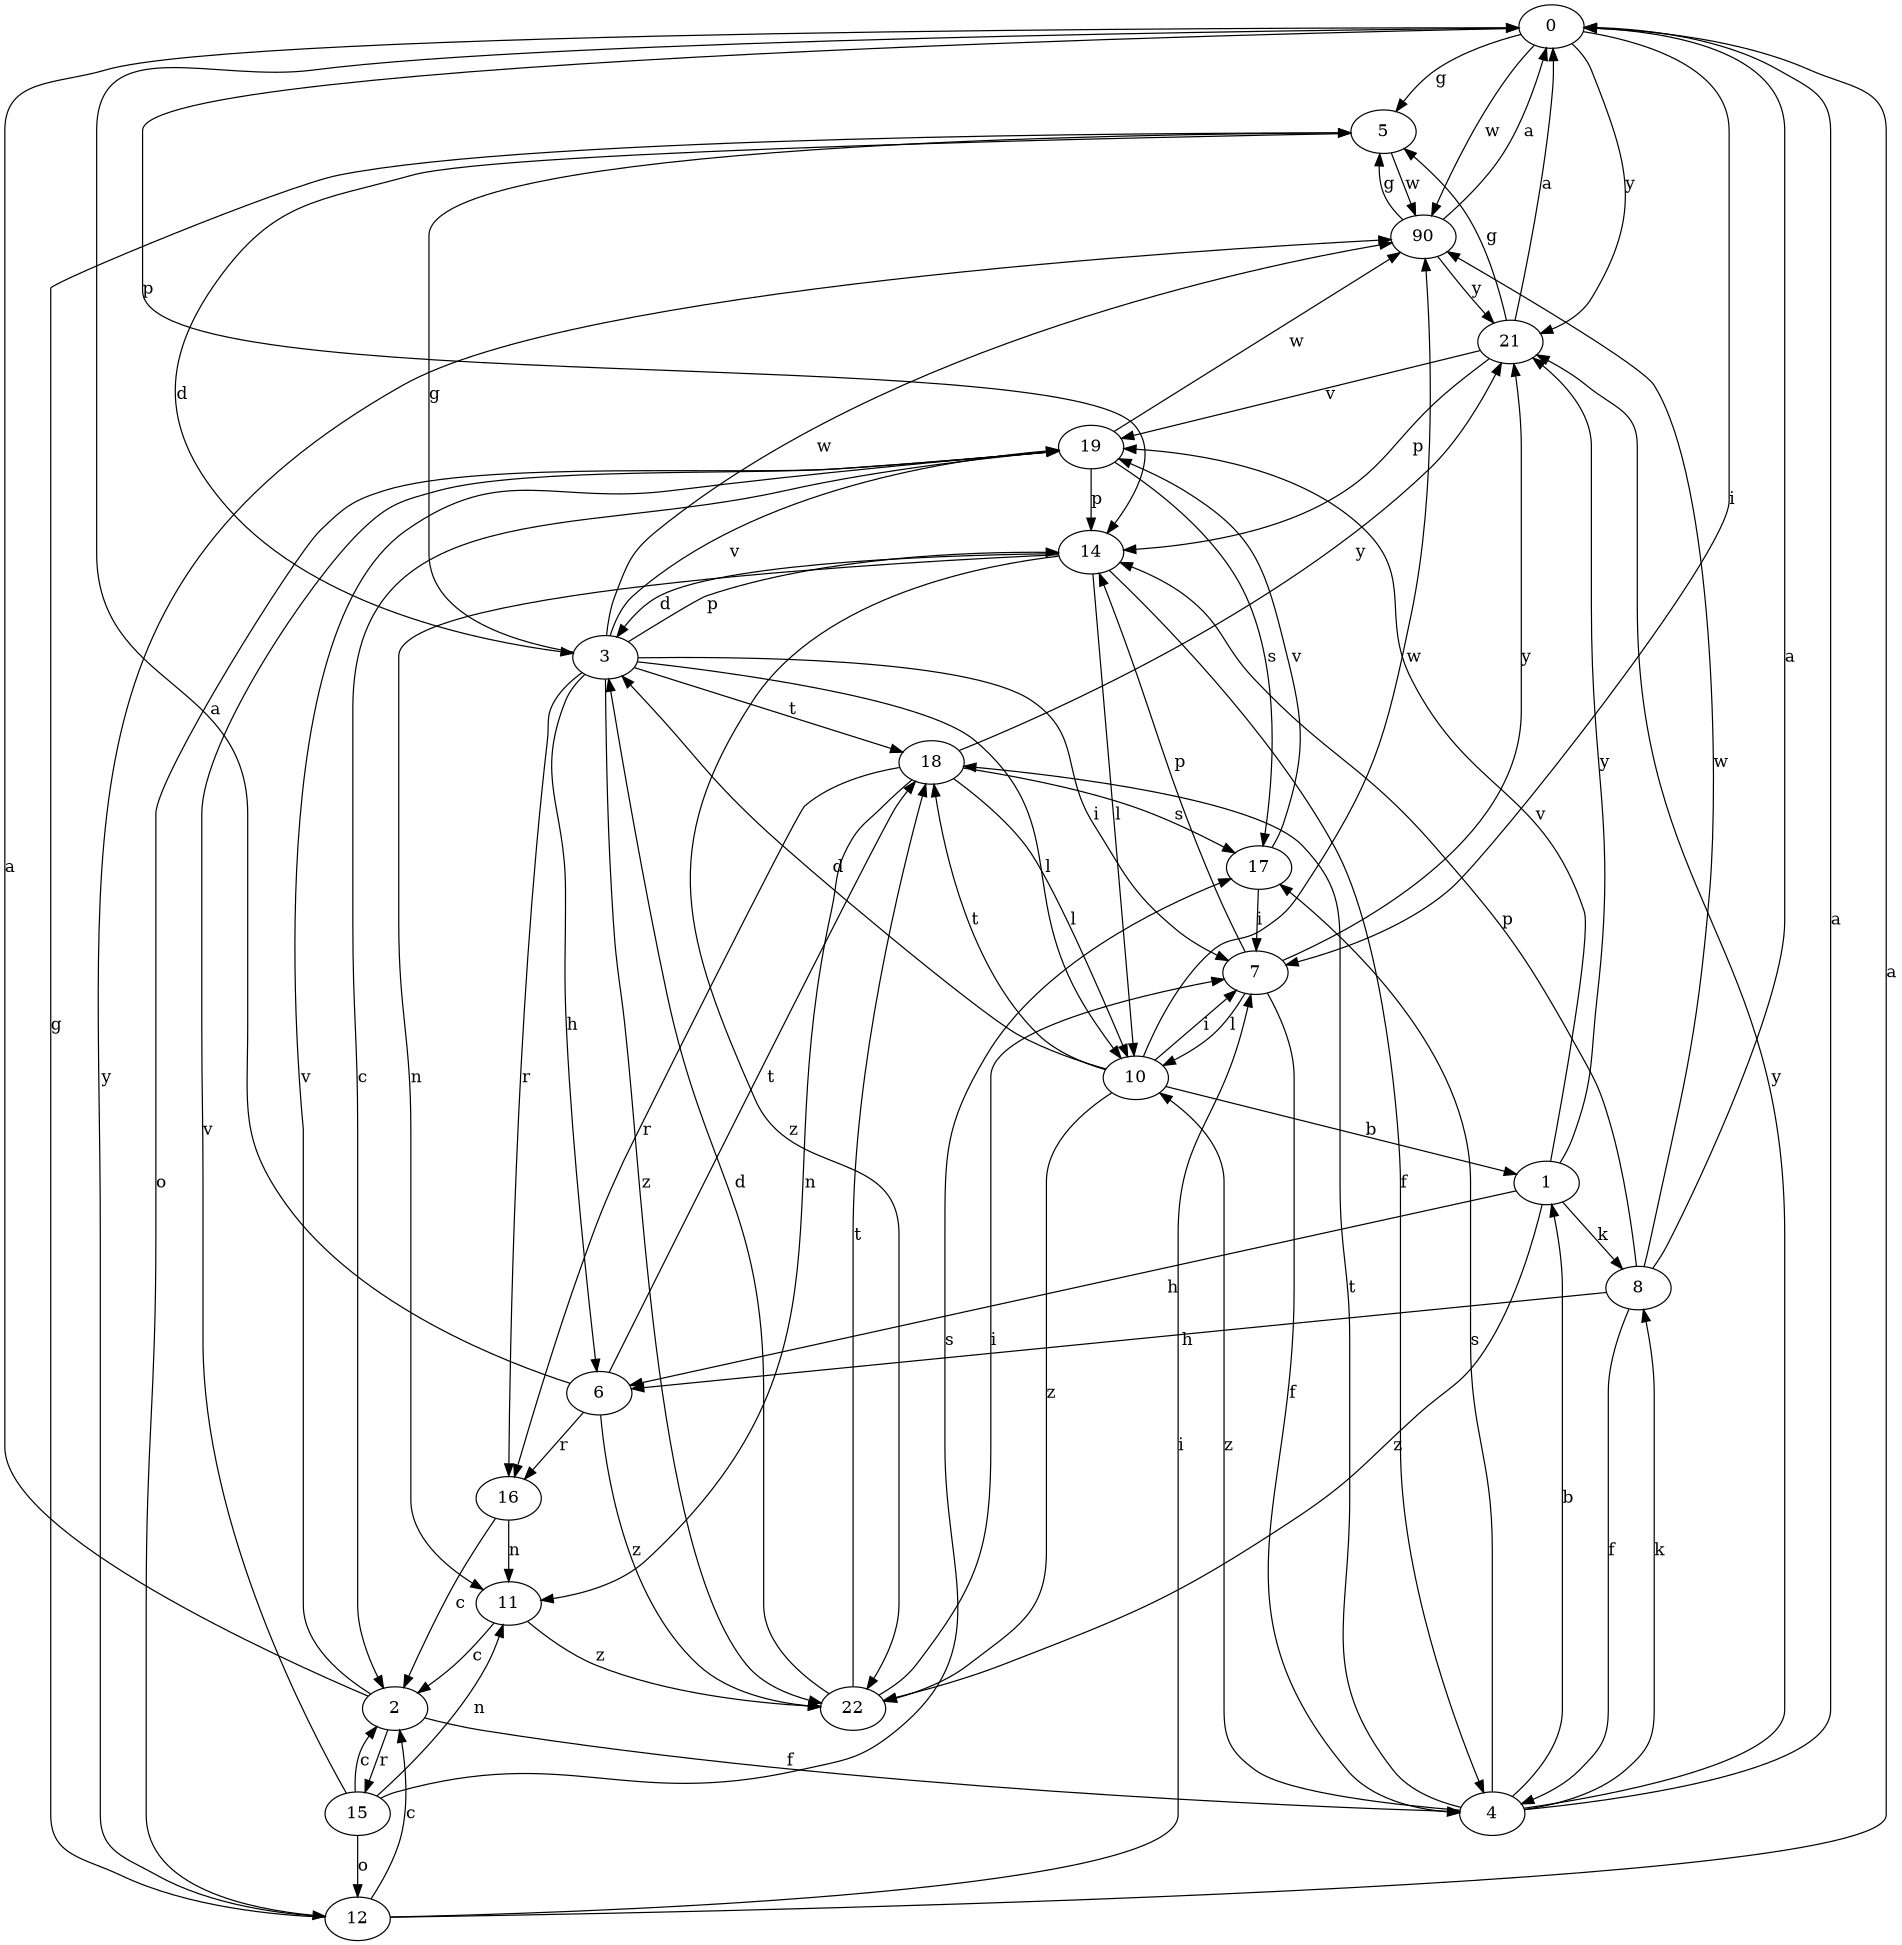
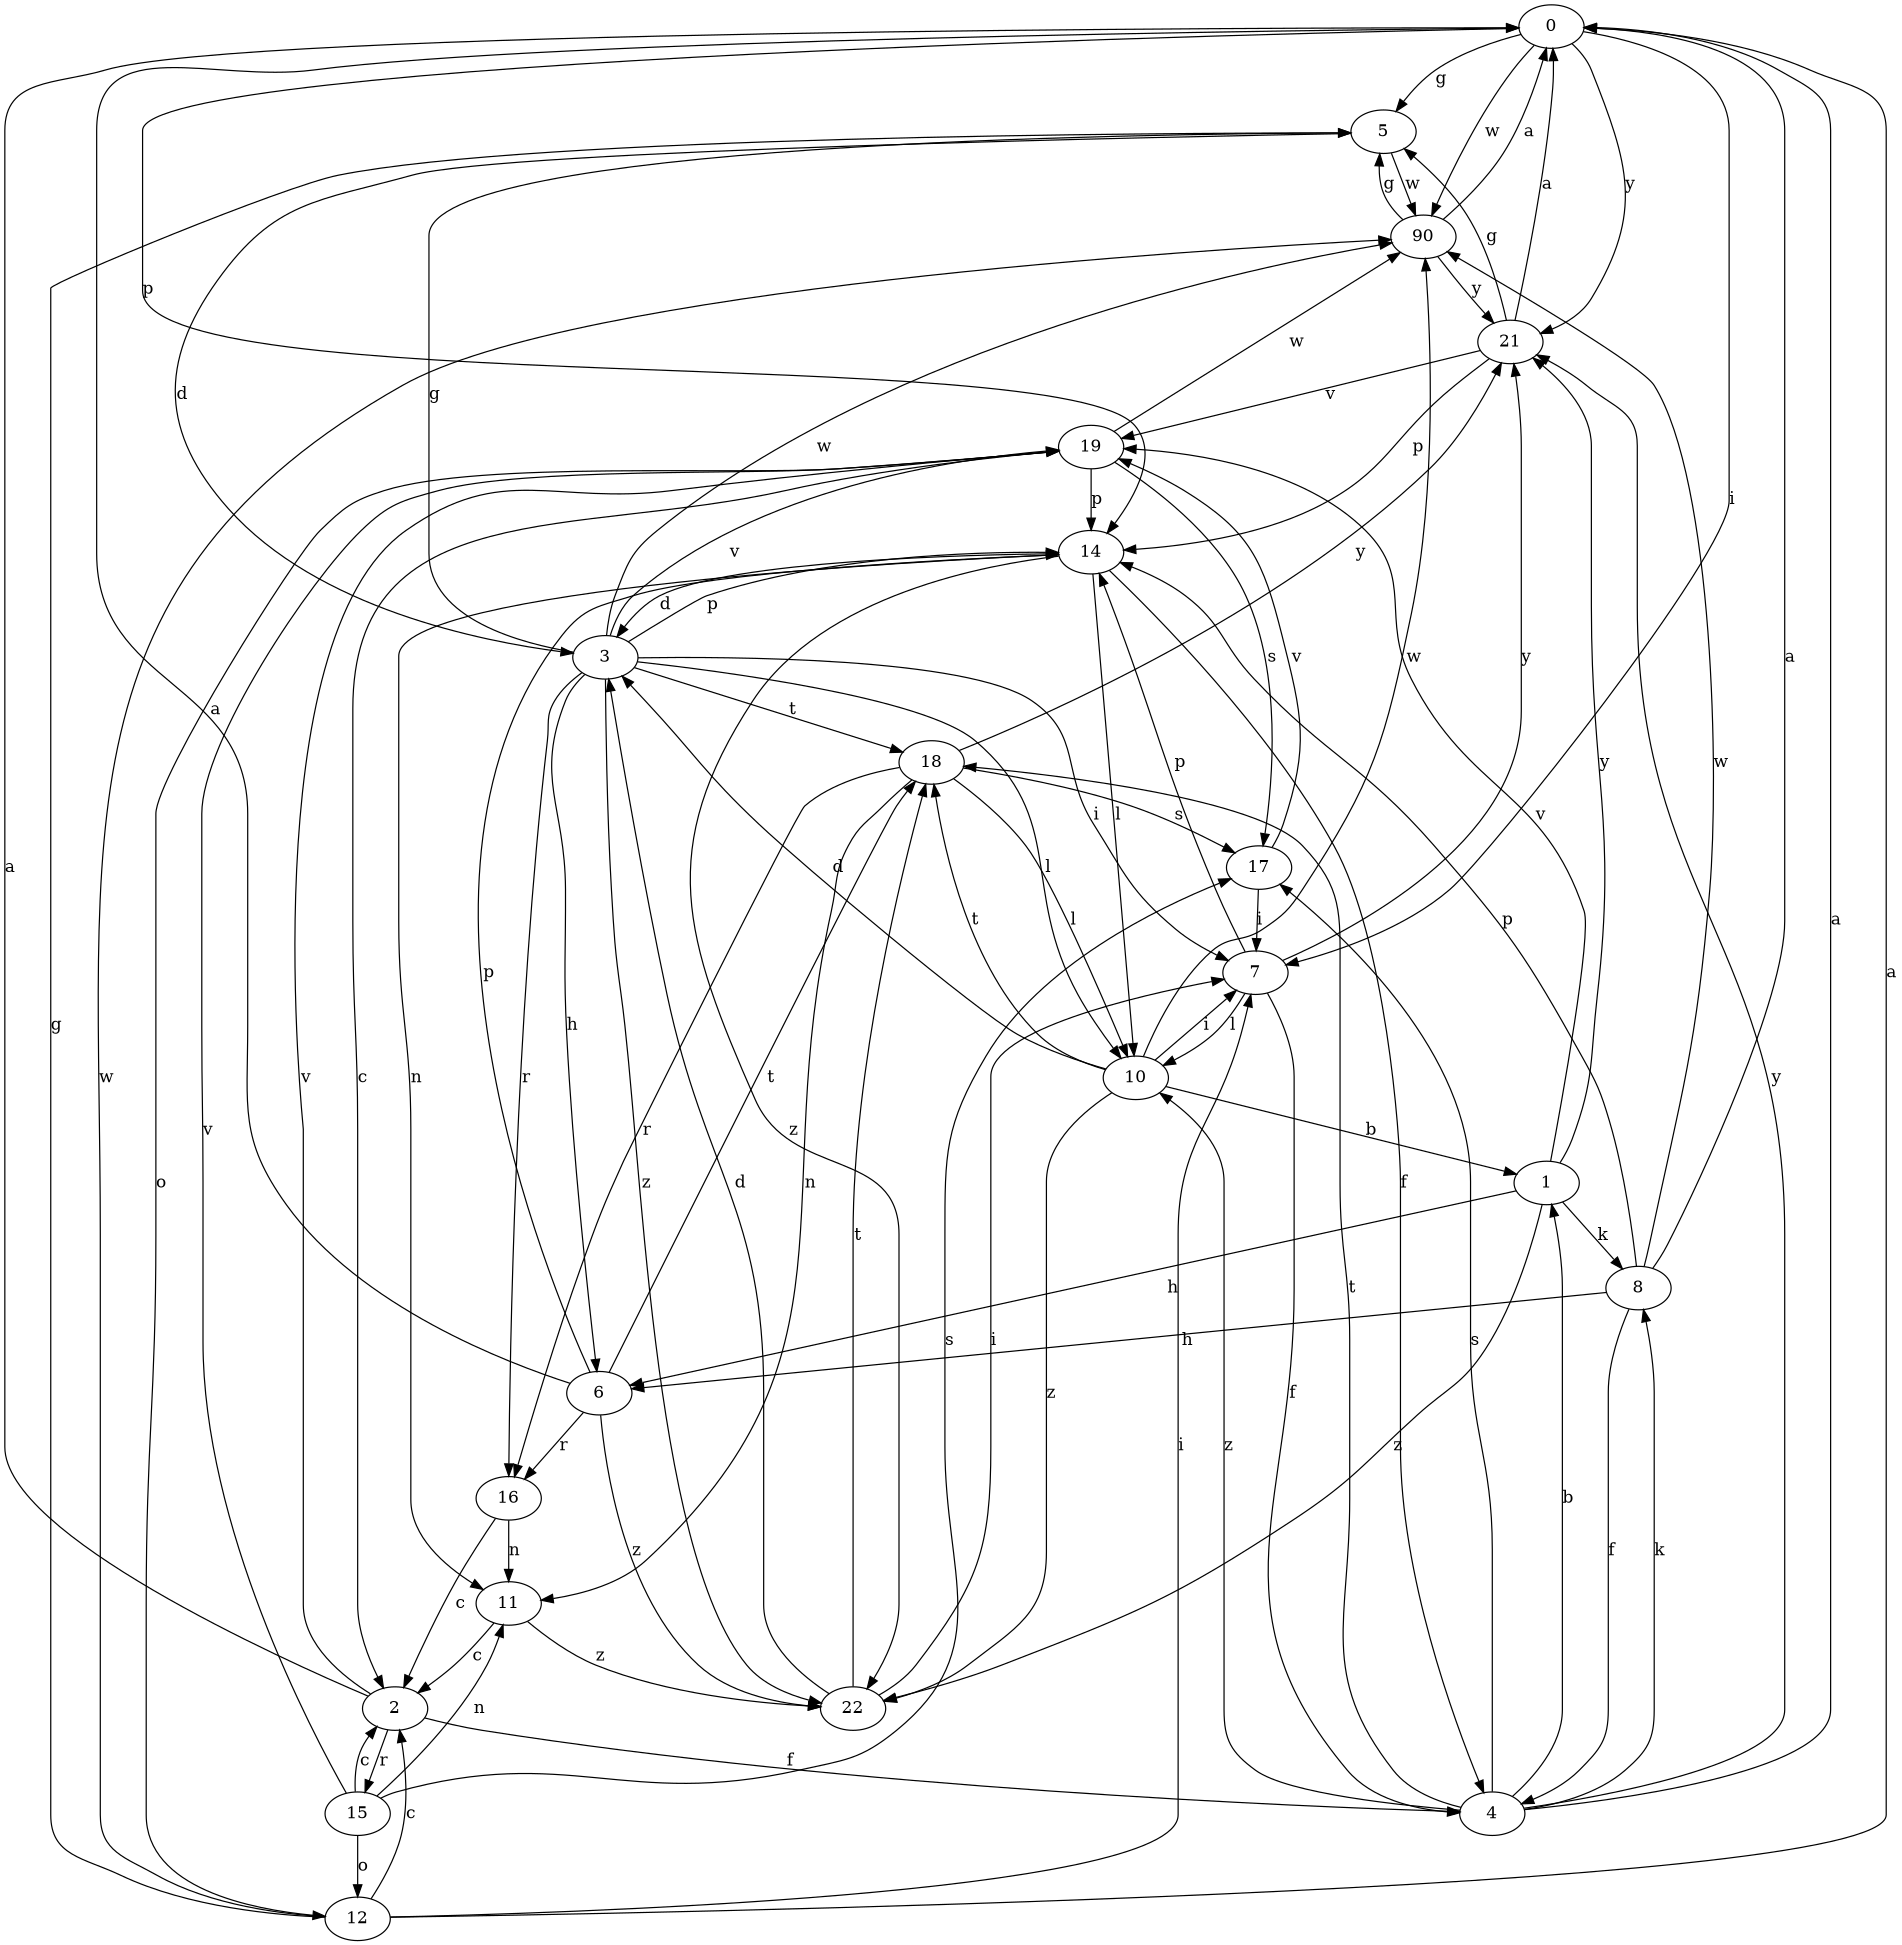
edge "6" -> "14": added, label "p"
edge "12" -> "90": label "y" -> "w"
